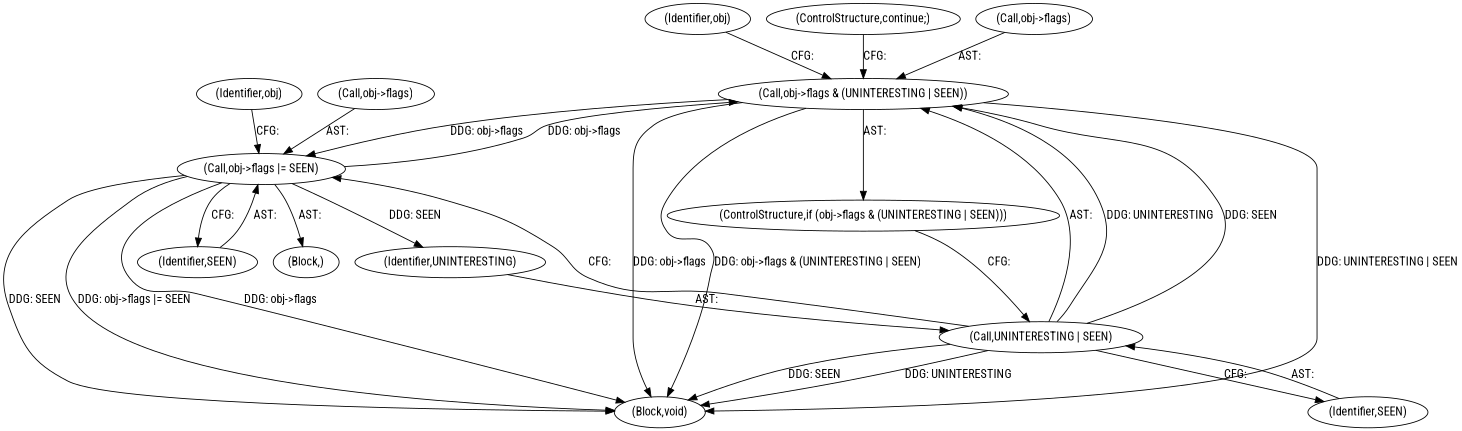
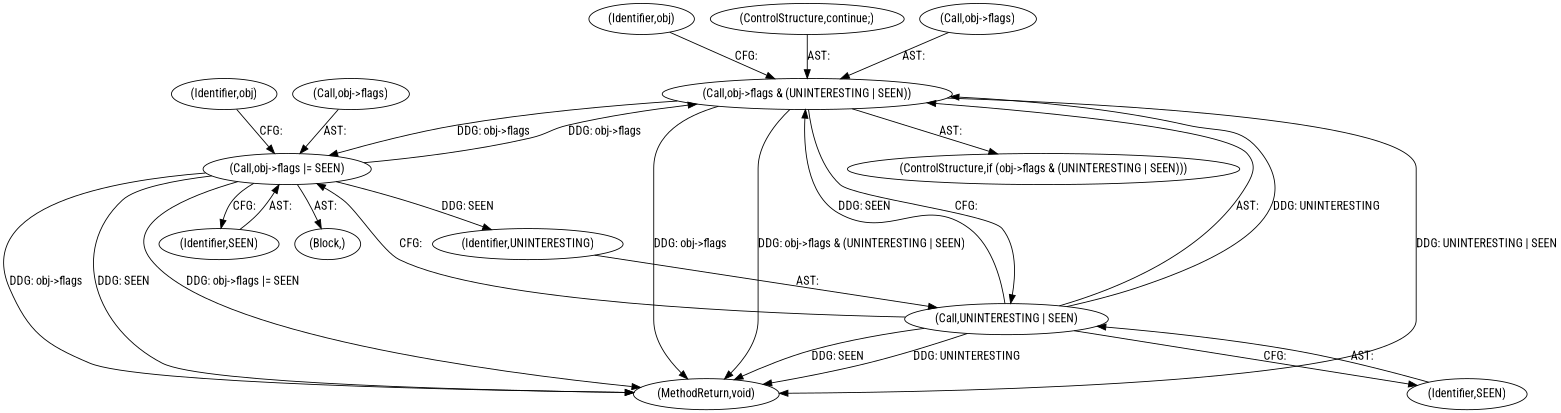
edge "(ControlStructure,continue;)" -> "(Call,obj->flags & (UNINTERESTING | SEEN))": label "CFG: " -> "AST: "
edge "(ControlStructure,if (obj->flags & (UNINTERESTING | SEEN)))" -> "(Call,UNINTERESTING | SEEN)": now "(Call,obj->flags & (UNINTERESTING | SEEN))" -> "(Call,UNINTERESTING | SEEN)"
node "(Block,void)": label "(Block,void)" -> "(MethodReturn,void)"
